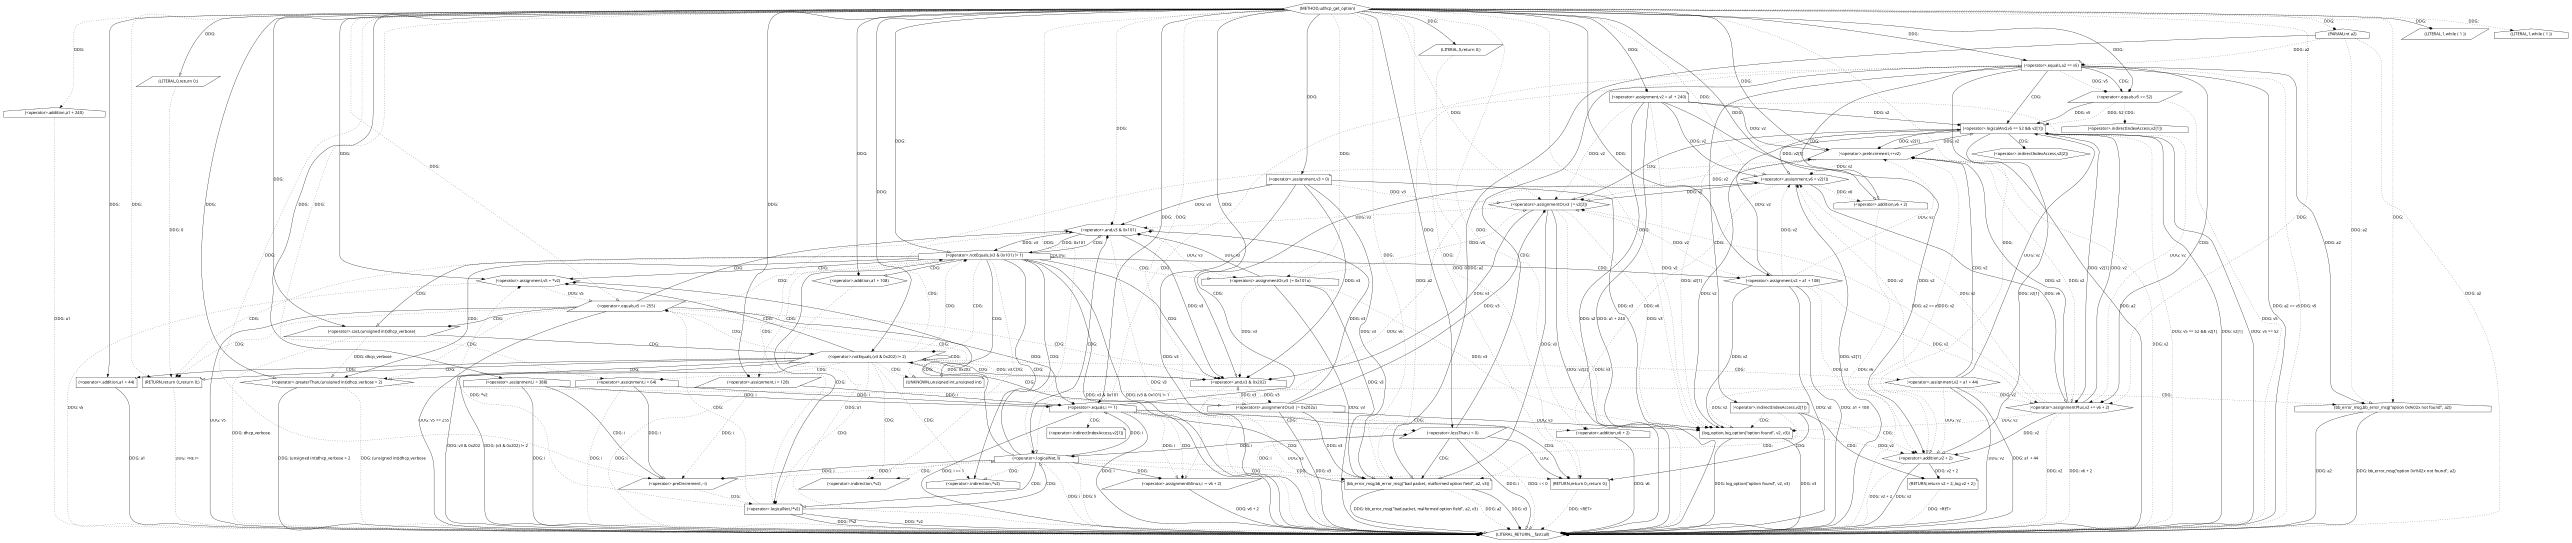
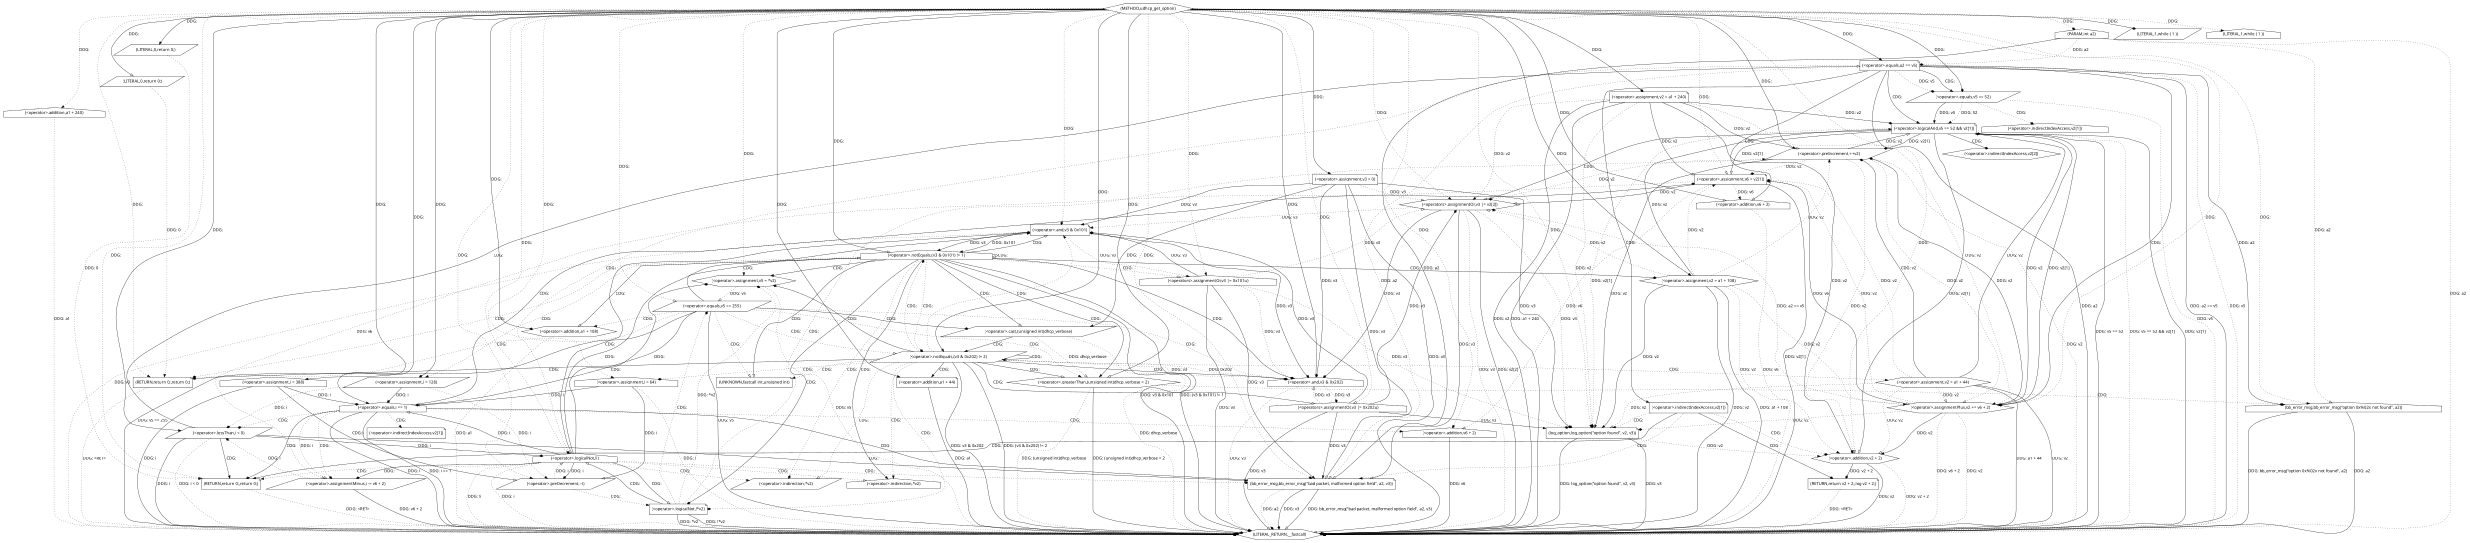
edge "(METHOD,udhcp_get_option)" -> "(<operator>.cast,(unsigned int)dhcp_verbose)": now "(<operator>.assignment,v3 = 0)" -> "(<operator>.cast,(unsigned int)dhcp_verbose)"
edge "(METHOD,udhcp_get_option)" -> "(<operator>.assignment,v5 = *v2)": style solid -> dotted
node "(<operator>.assignment,v6 = v2[1])": shape hexagon -> note
node "(<operator>.and,v3 & 0x101)": shape hexagon -> note
edge "(<operator>.equals,v5 == 255)" -> "(<operator>.notEquals,(v3 & 0x101) != 1)": now "(<operator>.equals,v5 == 255)" -> "(<operator>.addition,a1 + 108)"
edge "(<operator>.assignment,v2 = a1 + 240)" -> "(<operator>.addition,v2 + 2)": label "DDG: v2" -> "CDG: v2"
node "(UNKNOWN,unsigned int,unsigned int)": label "(UNKNOWN,unsigned int,unsigned int)" -> "(UNKNOWN,fastcall int,unsigned int)"
edge "(<operator>.assignment,i = 128)" -> "(LITERAL_RETURN,__fastcall)": now "(<operator>.assignment,i = 128)" -> "(<operator>.lessThan,i < 0)"
